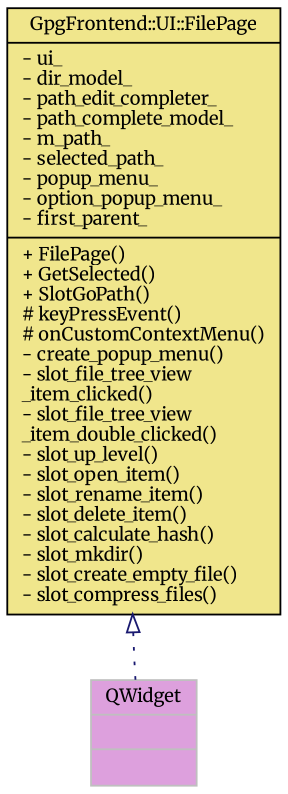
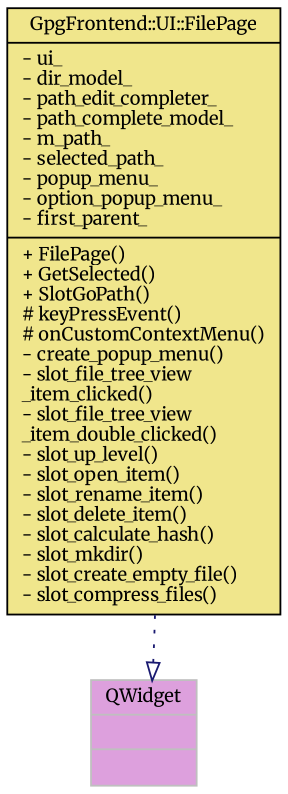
edge "QWidget" -> "GpgFrontend::UI::FilePage": reversed
